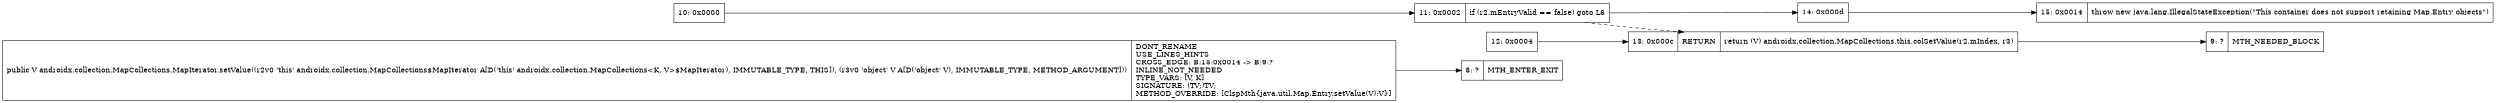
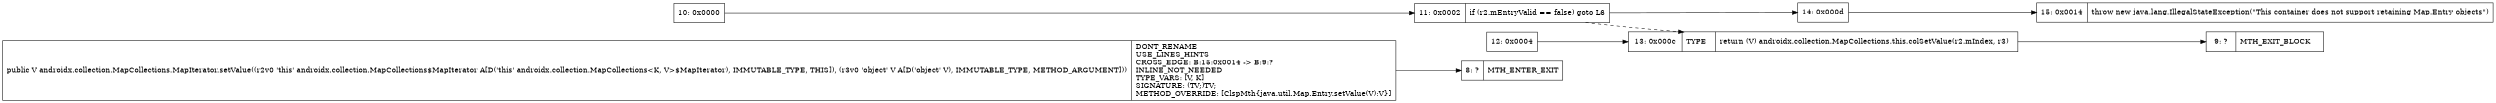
node "13: 0x000c": text "RETURN" -> "TYPE"
node "9: ?": text "MTH_NEEDED_BLOCK" -> "MTH_EXIT_BLOCK"
